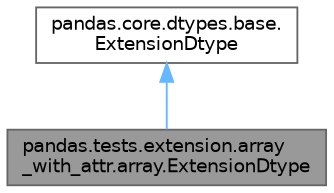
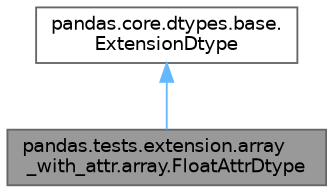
node "pandas.tests.extension.array _with_attr.array.ExtensionDtype": label "pandas.tests.extension.array _with_attr.array.ExtensionDtype" -> "pandas.tests.extension.array _with_attr.array.FloatAttrDtype"
